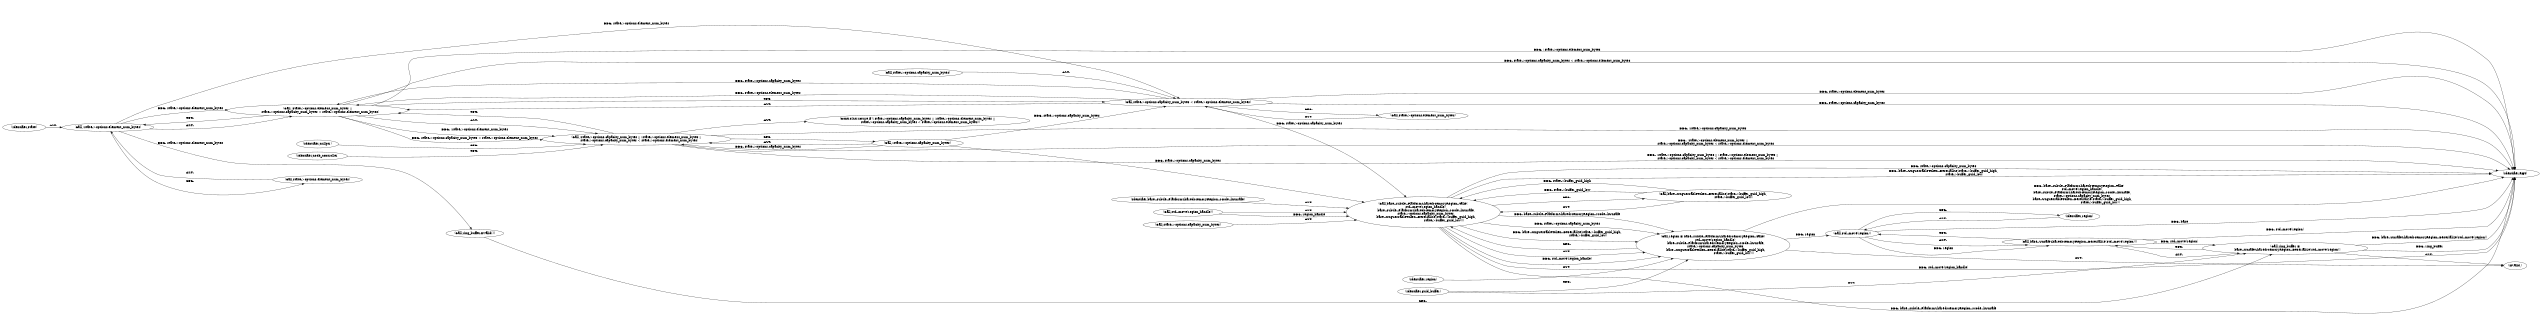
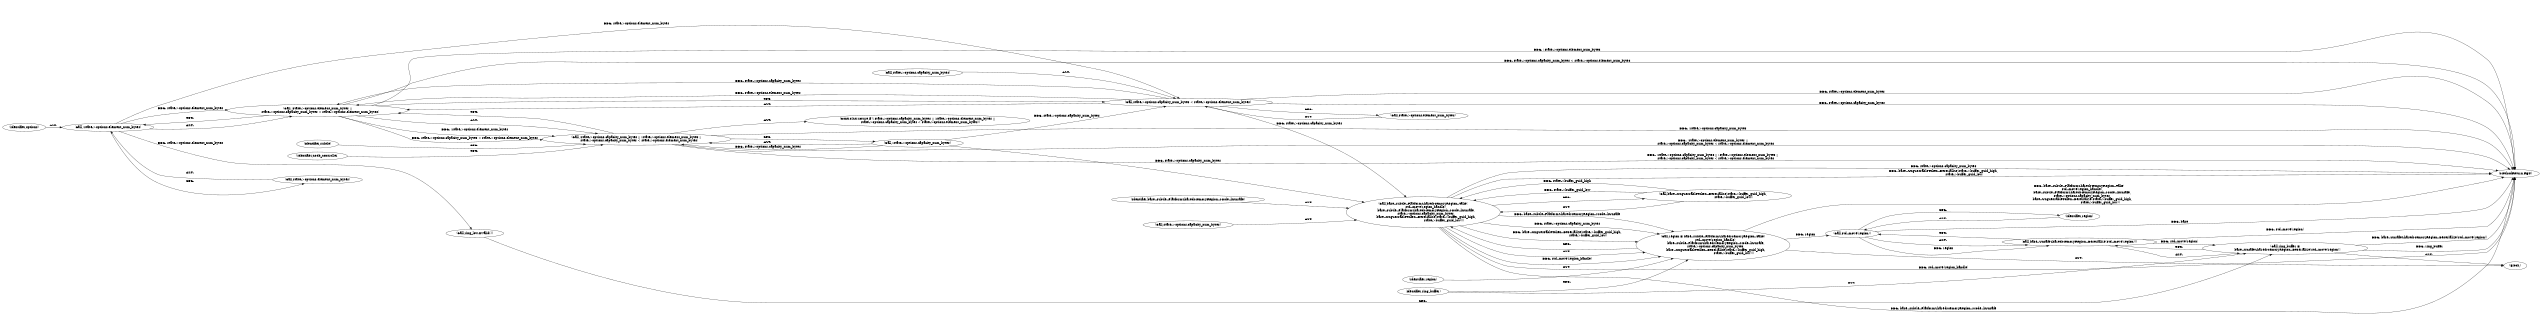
node "(Identifier,state)": label "(Identifier,state)" -> "(Identifier,options)"
node "(Identifier,nullptr)": label "(Identifier,nullptr)" -> "(Identifier,subtle)"
node "(Identifier,RET)": label "(Identifier,RET)" -> "(MethodReturn,RET)"
node "(Call,std::move(region_handle))": removed
node "(Call,ring_buffer.IsValid())": label "(Call,ring_buffer.IsValid())" -> "(Call,ring_low.IsValid())"
node "(IsValid,)": label "(IsValid,)" -> "(Block,)"
node "(Identifier,guid_buffer)": label "(Identifier,guid_buffer)" -> "(Identifier,ring_buffer)"
